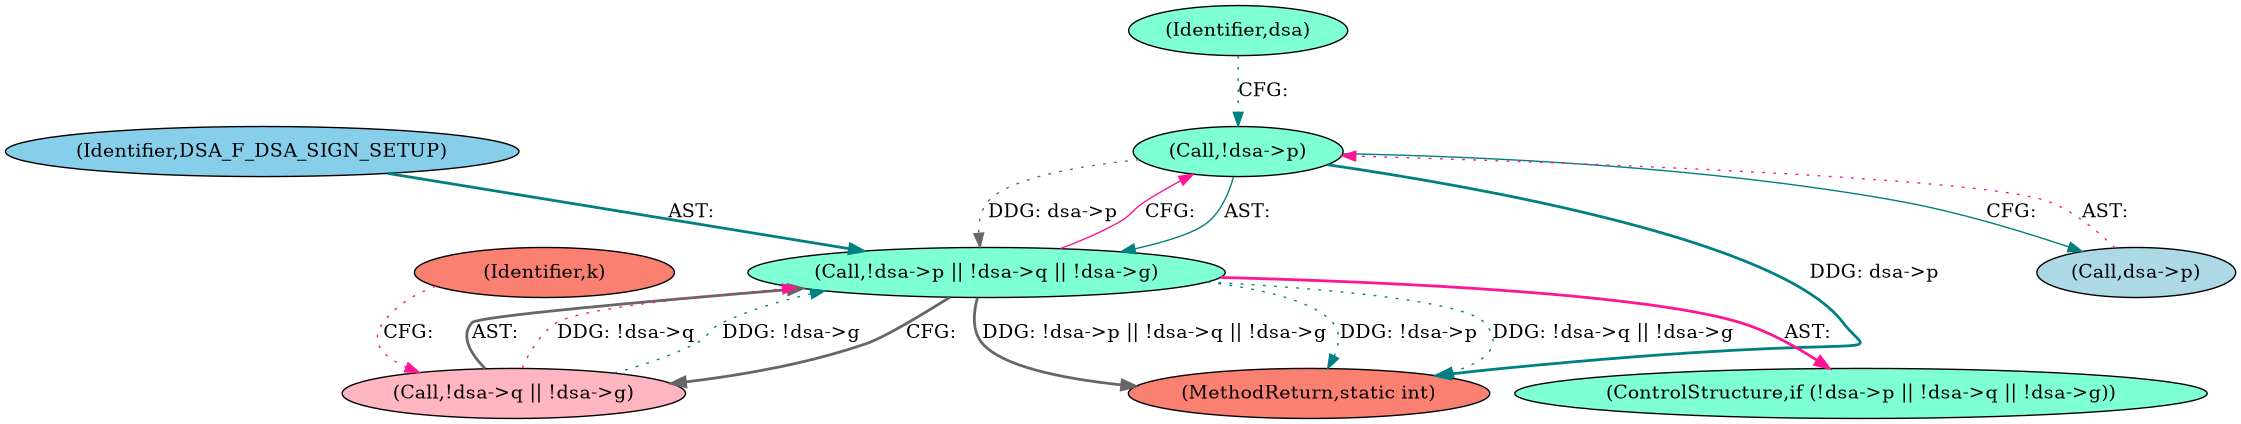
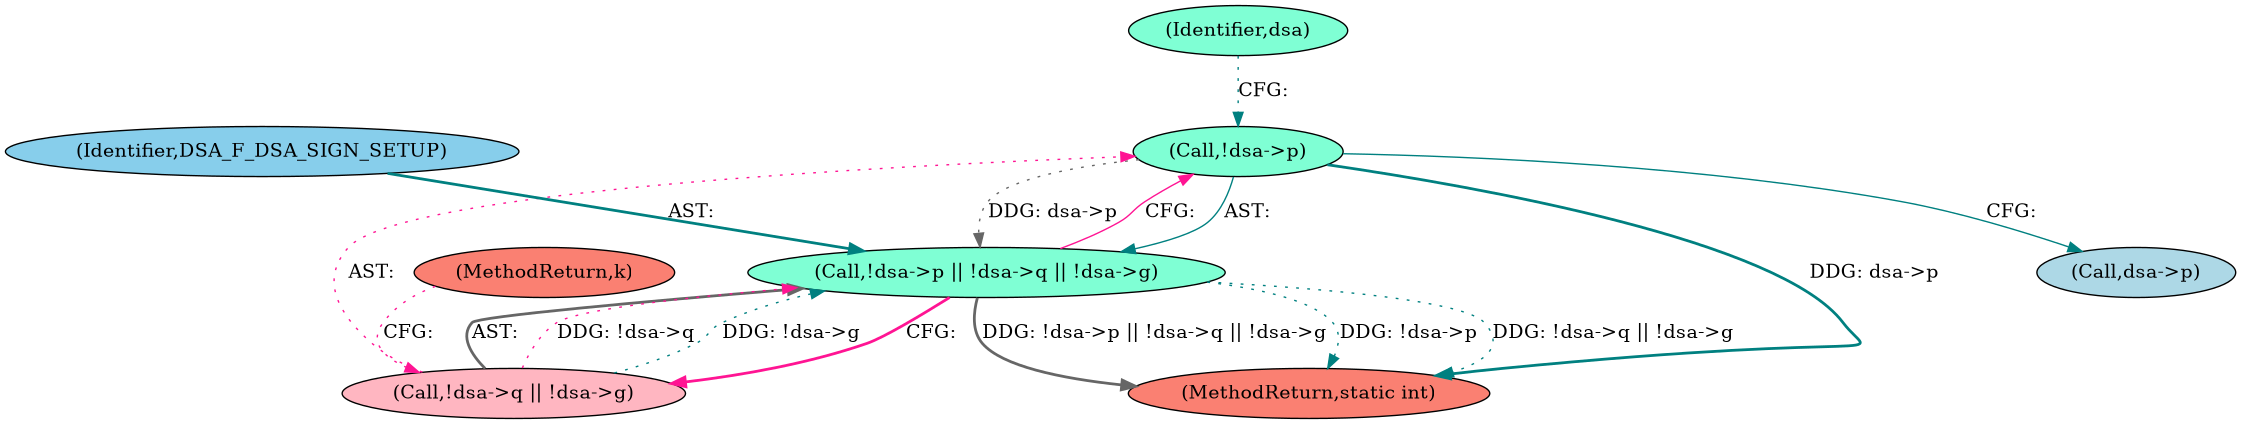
edge "(Call,dsa->p)" -> "(Call,!dsa->p)": now "(Call,!dsa->q || !dsa->g)" -> "(Call,!dsa->p)"
node "(Identifier,k)": label "(Identifier,k)" -> "(MethodReturn,k)"
edge "(Call,!dsa->p || !dsa->q || !dsa->g)" -> "(Call,!dsa->q || !dsa->g)": color gray40 -> deeppink
node "(ControlStructure,if (!dsa->p || !dsa->q || !dsa->g))": removed
